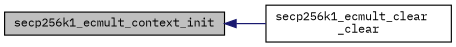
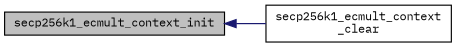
node "secp256k1_ecmult_clear _clear": label "secp256k1_ecmult_clear _clear" -> "secp256k1_ecmult_context _clear"
